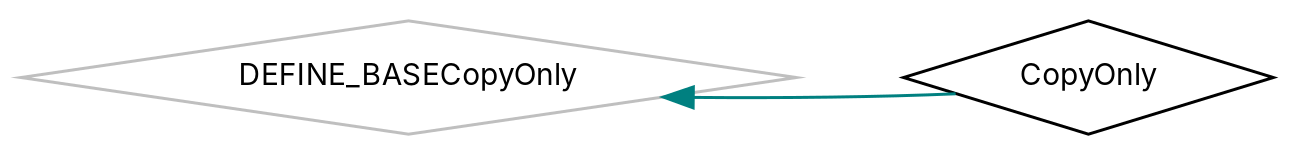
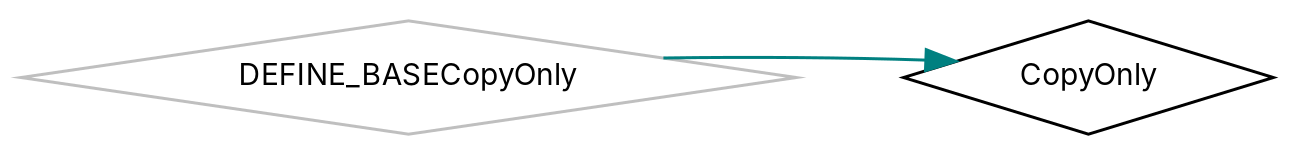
edge "CopyOnly" -> "DEFINE_BASECopyOnly": reversed
